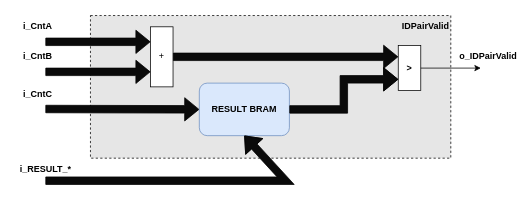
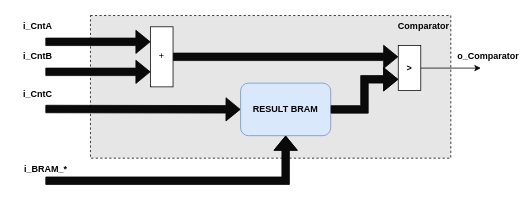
node "IDPairValid": label "IDPairValid" -> "Comparator"
node "o_IDPairValid": label "o_IDPairValid" -> "o_Comparator"
node "RESULT BRAM": moved (244, 109) -> (285, 109)
node "i_RESULT_*": label "i_RESULT_*" -> "i_BRAM_*"
